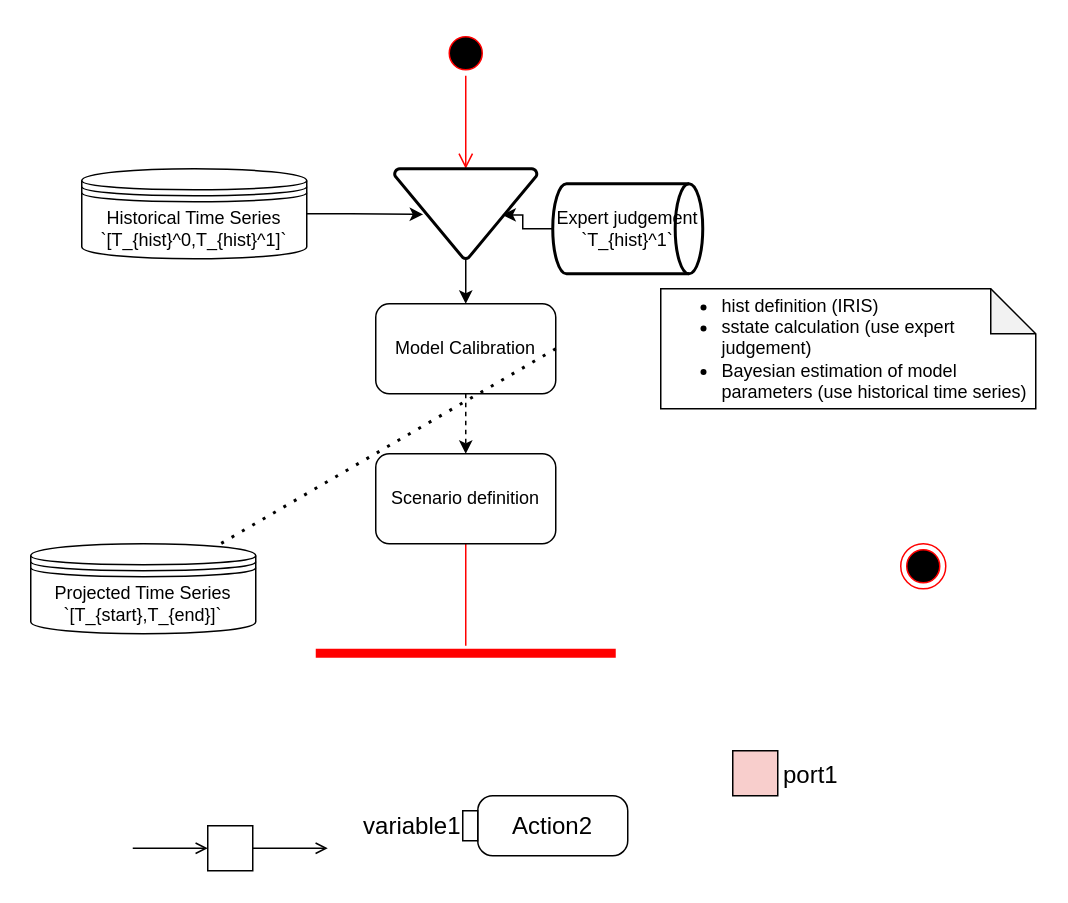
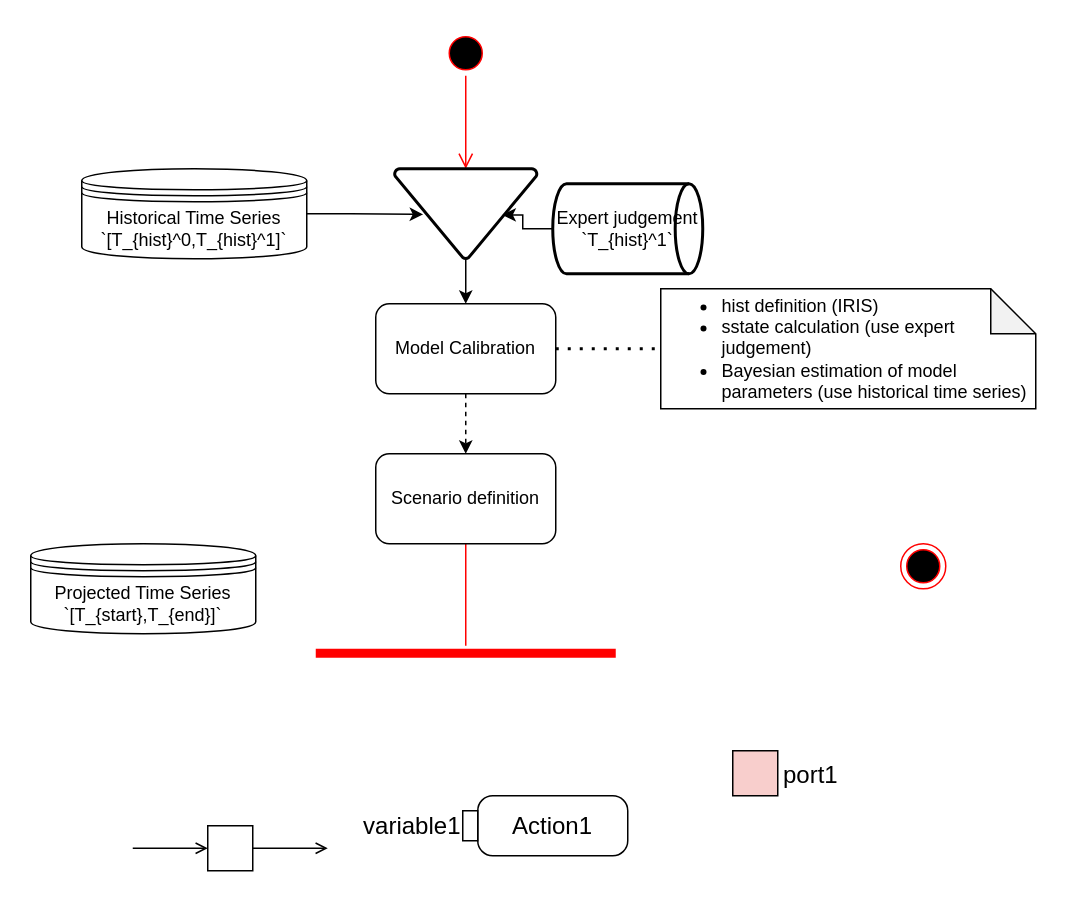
edge "Model Calibration" -- "Projected Time Series`[T_{start},T_{end}]`": now "Model Calibration" -- "hist definition (IRIS) sstate calculation (use expert judgement) Bayesian estimation of model parameters (use historical time series)"
node "Action2": label "Action2" -> "Action1"
